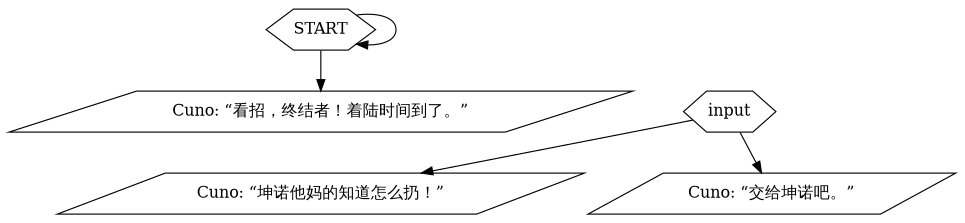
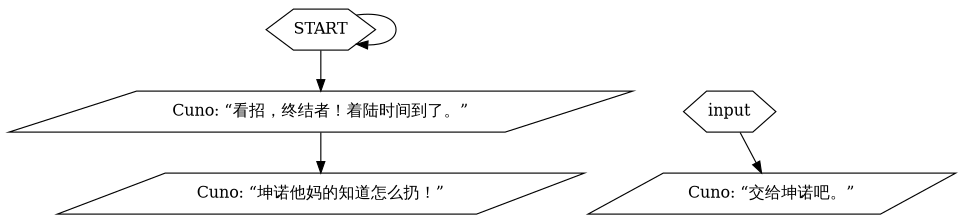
edge "input" -> "Cuno: “坤诺他妈的知道怎么扔！”": now "Cuno: “看招，终结者！着陆时间到了。”" -> "Cuno: “坤诺他妈的知道怎么扔！”"
